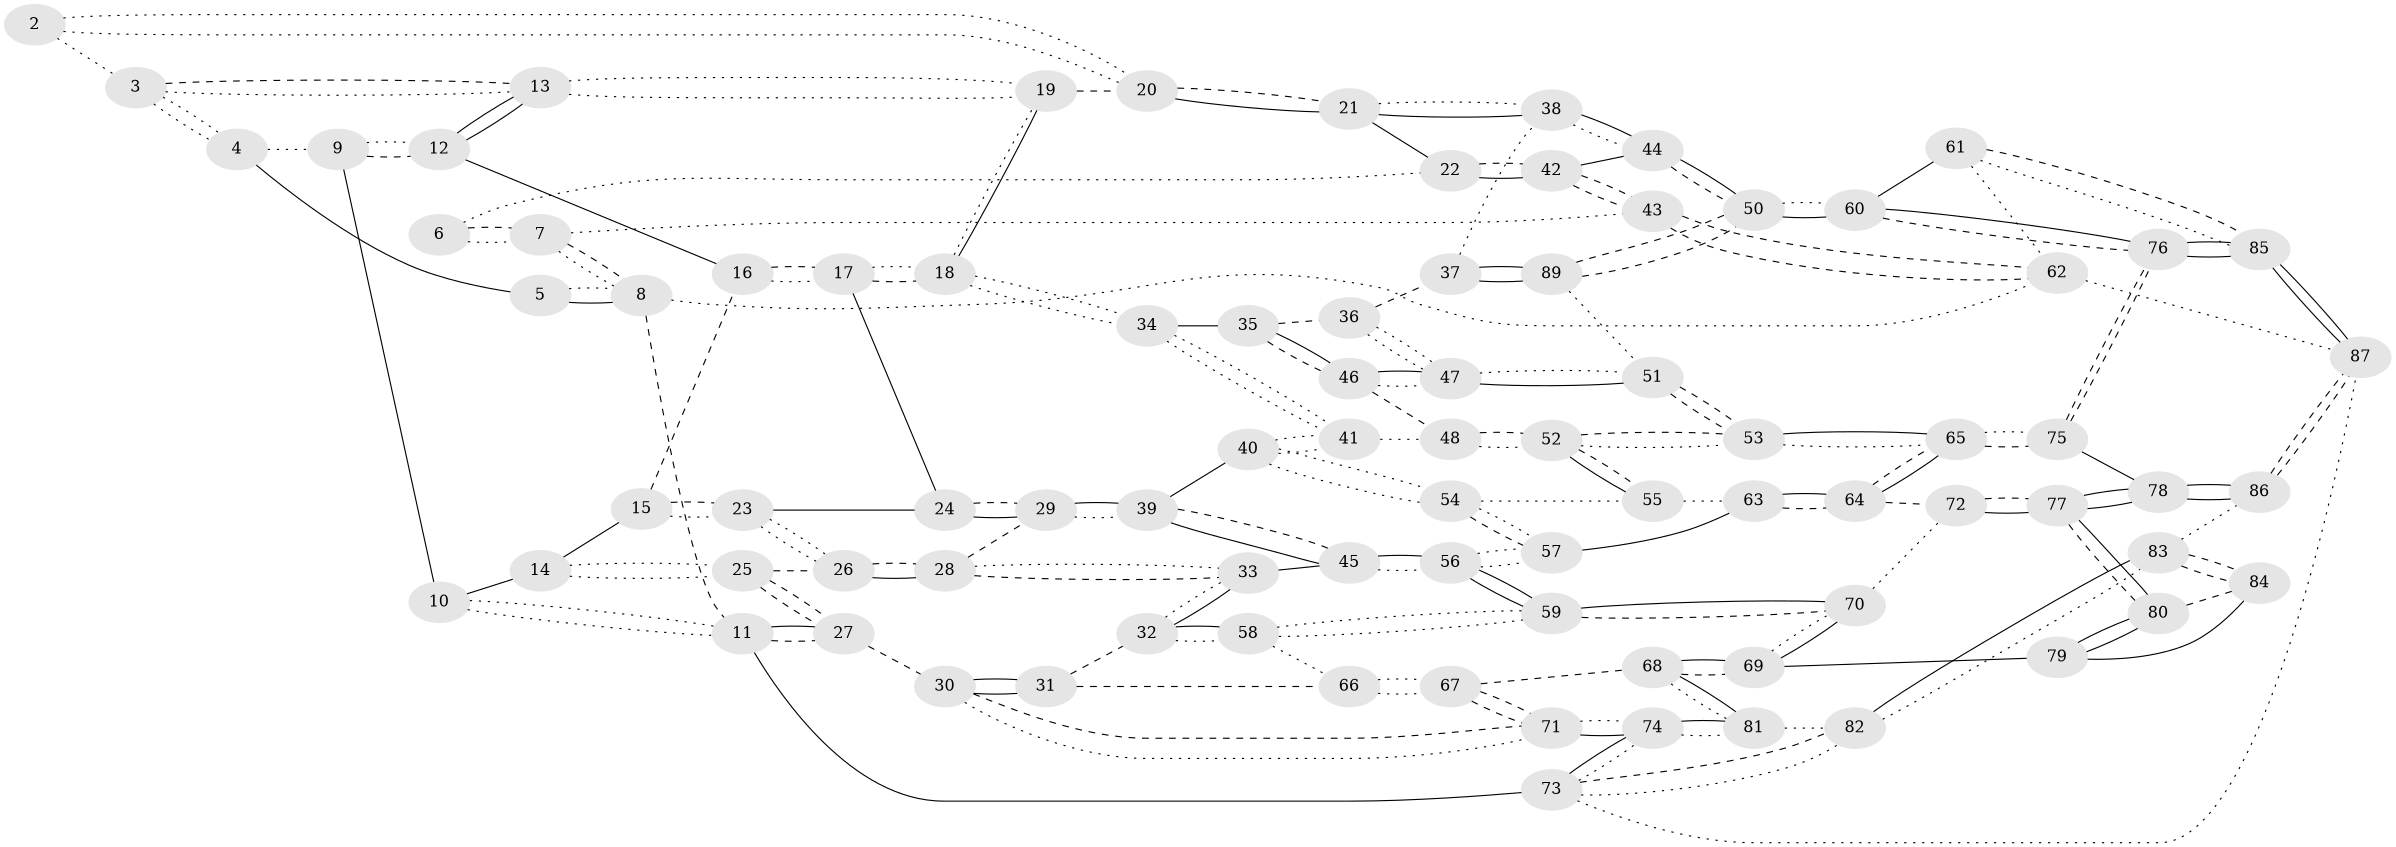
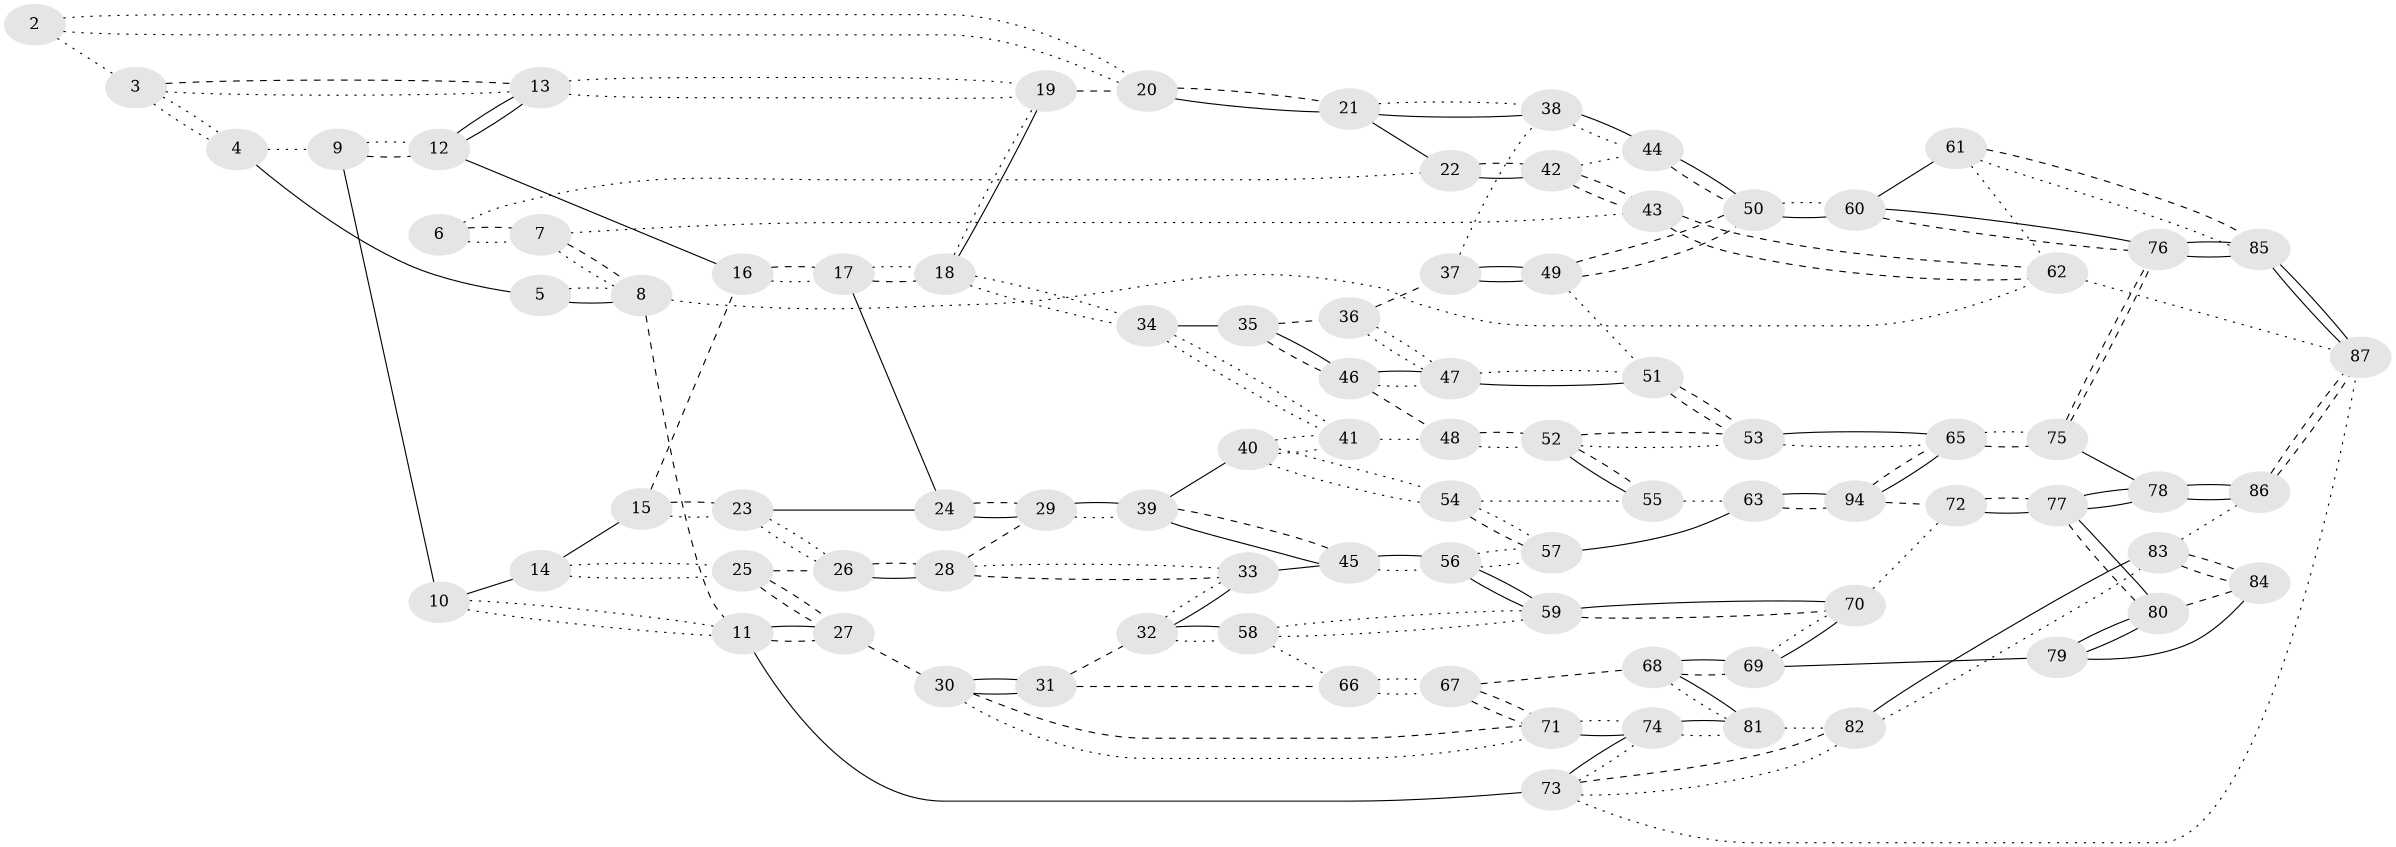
edge "44" -- "42": style solid -> dotted
node "89": label "89" -> "49"
node "64": label "64" -> "94"
